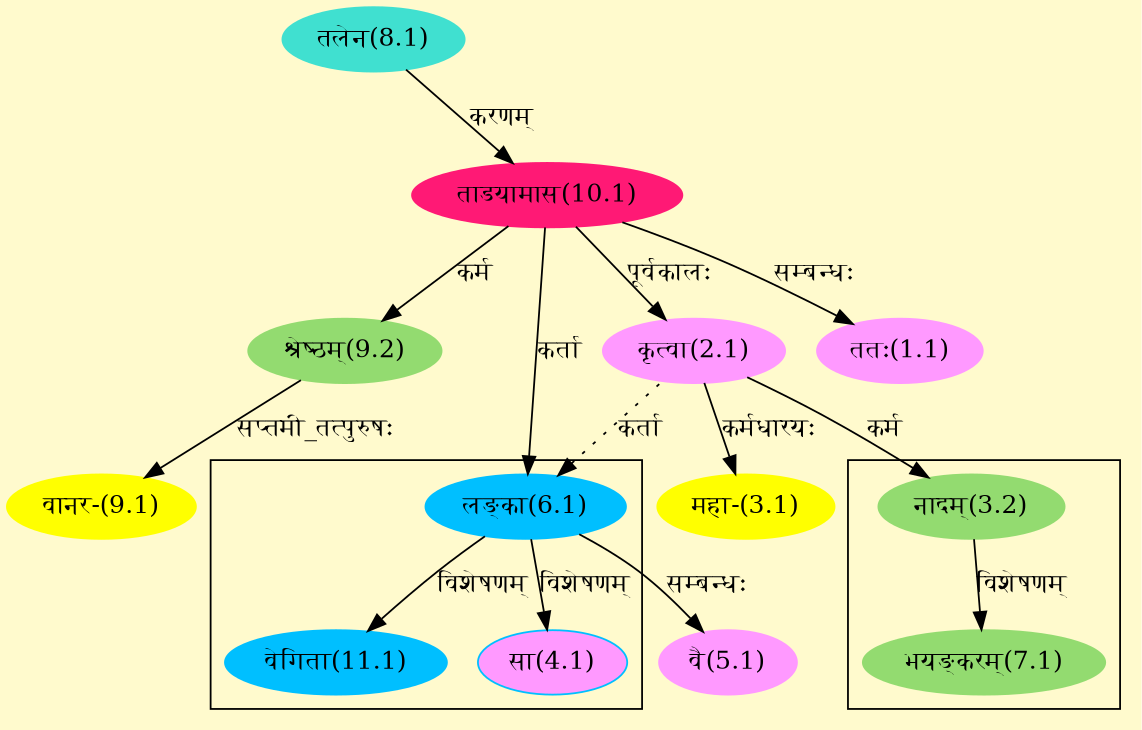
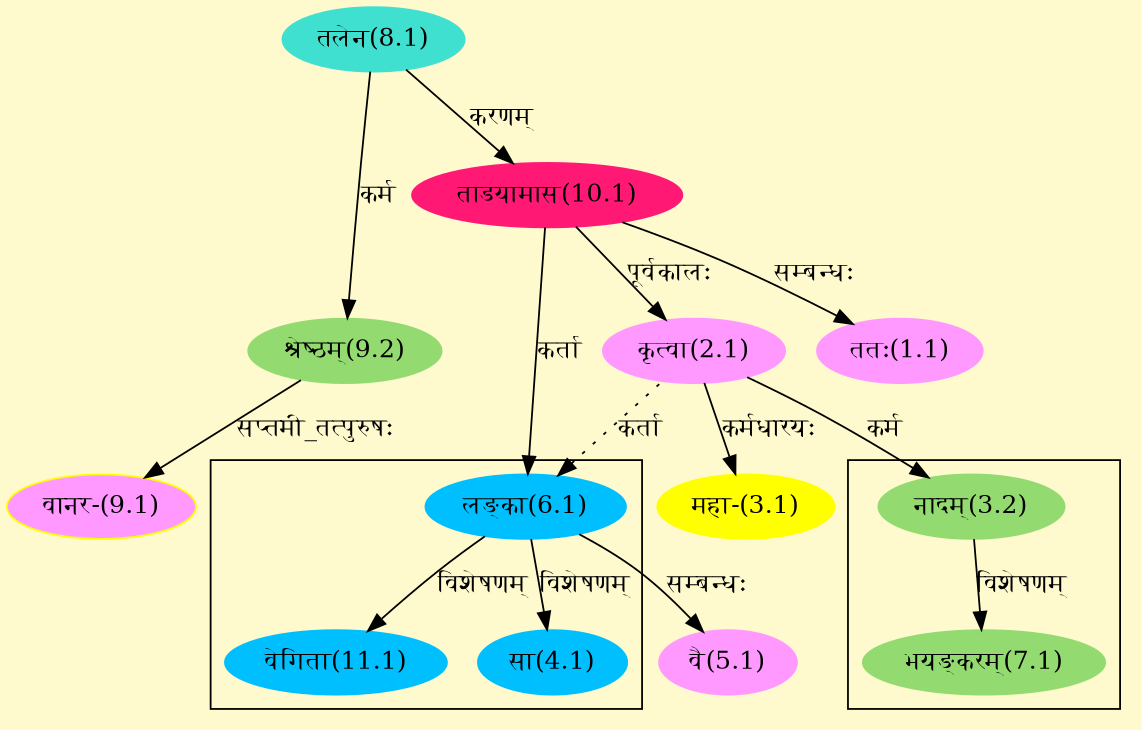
edge "ताडयामास(10.1)" -> "श्रेष्ठम्(9.2)": now "तलेन(8.1)" -> "श्रेष्ठम्(9.2)"
node "वानर-(9.1)": fillcolor #ffff00 -> #ff99ff
node "सा(4.1)": fillcolor #ff99ff -> #00bfff
